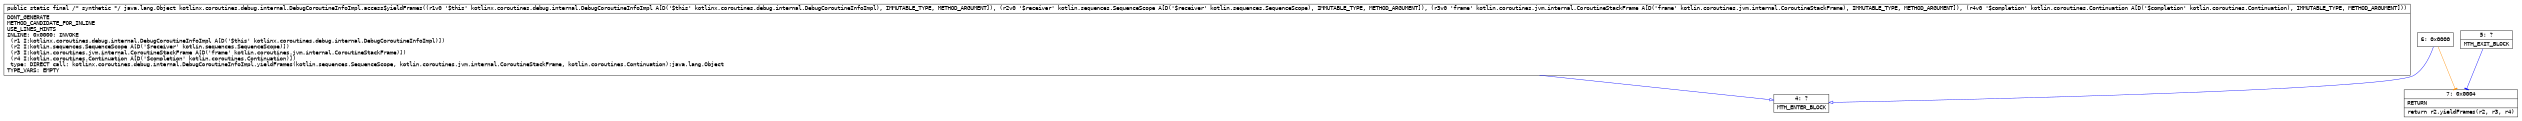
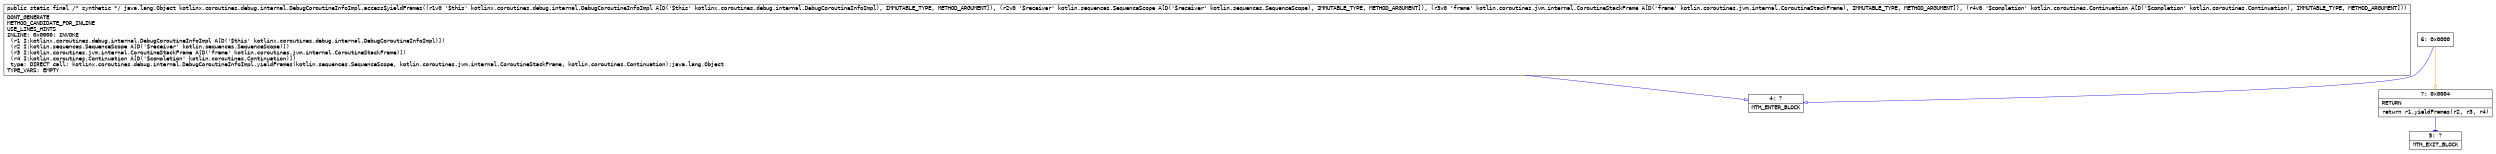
edge "6: 0x0000" -> "7: 0x0004": arrowhead tee -> onormal
edge "5: ?" -> "7: 0x0004": reversed
node "7: 0x0004": text "return r2.yieldFrames(r2, r3, r4)" -> "return r1.yieldFrames(r2, r3, r4)"
